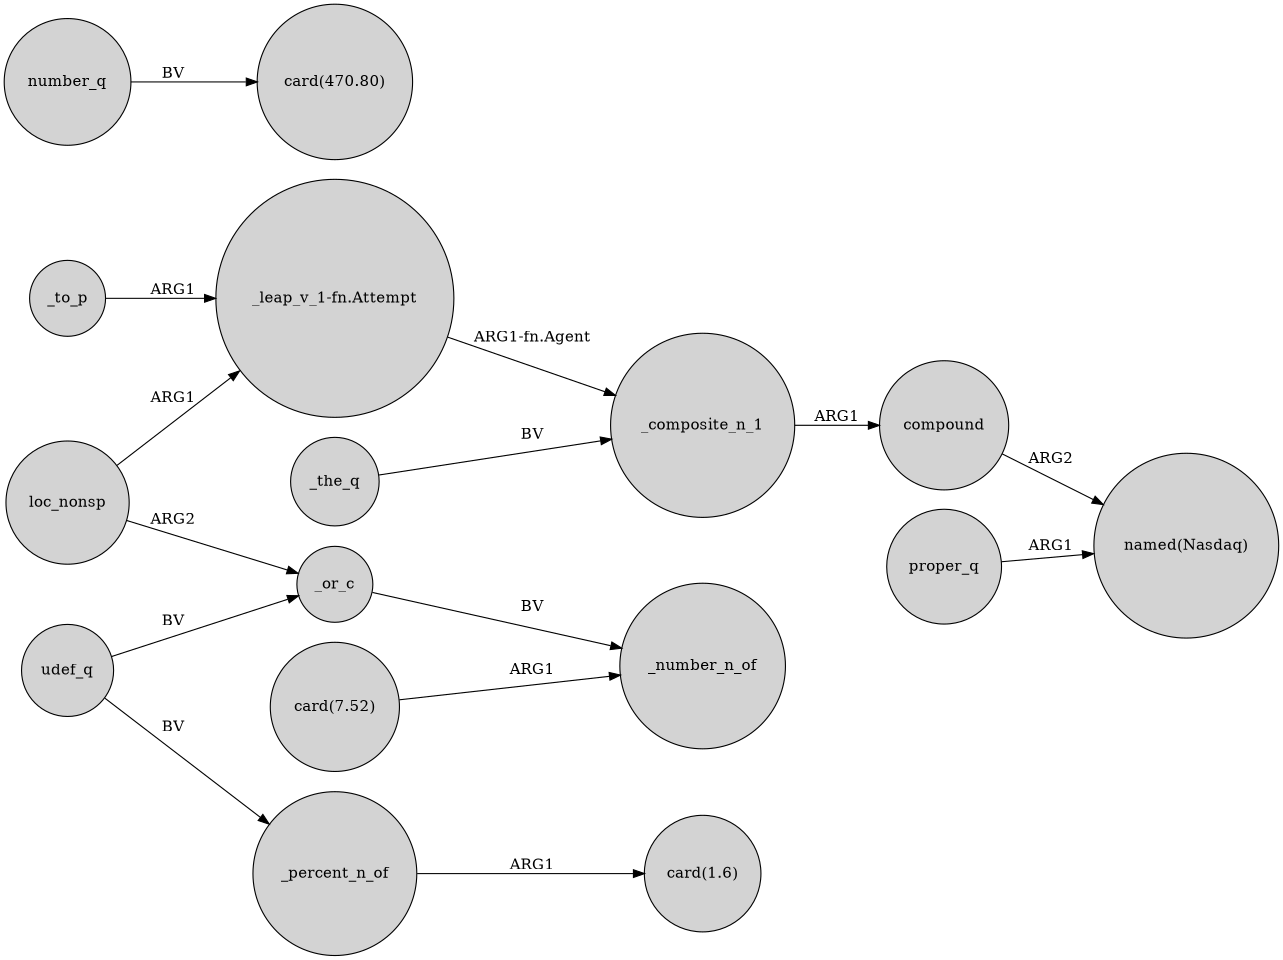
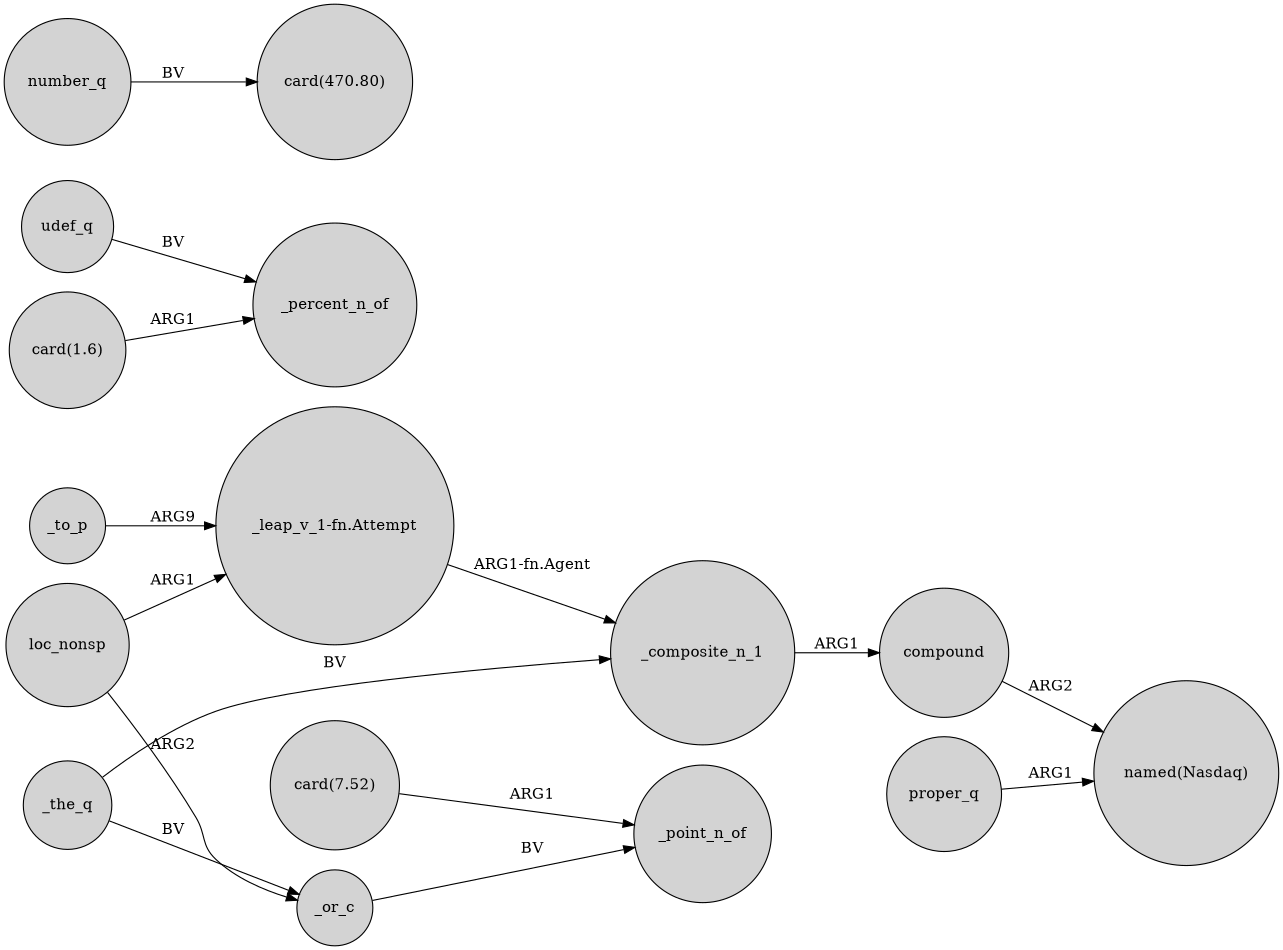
edge "_to_p" -> "_leap_v_1-fn.Attempt": label "ARG1" -> "ARG9"
edge "udef_q" -> "_or_c": now "_the_q" -> "_or_c"
node "_number_n_of": label "_number_n_of" -> "_point_n_of"
edge "_percent_n_of" -> "card(1.6)": reversed
